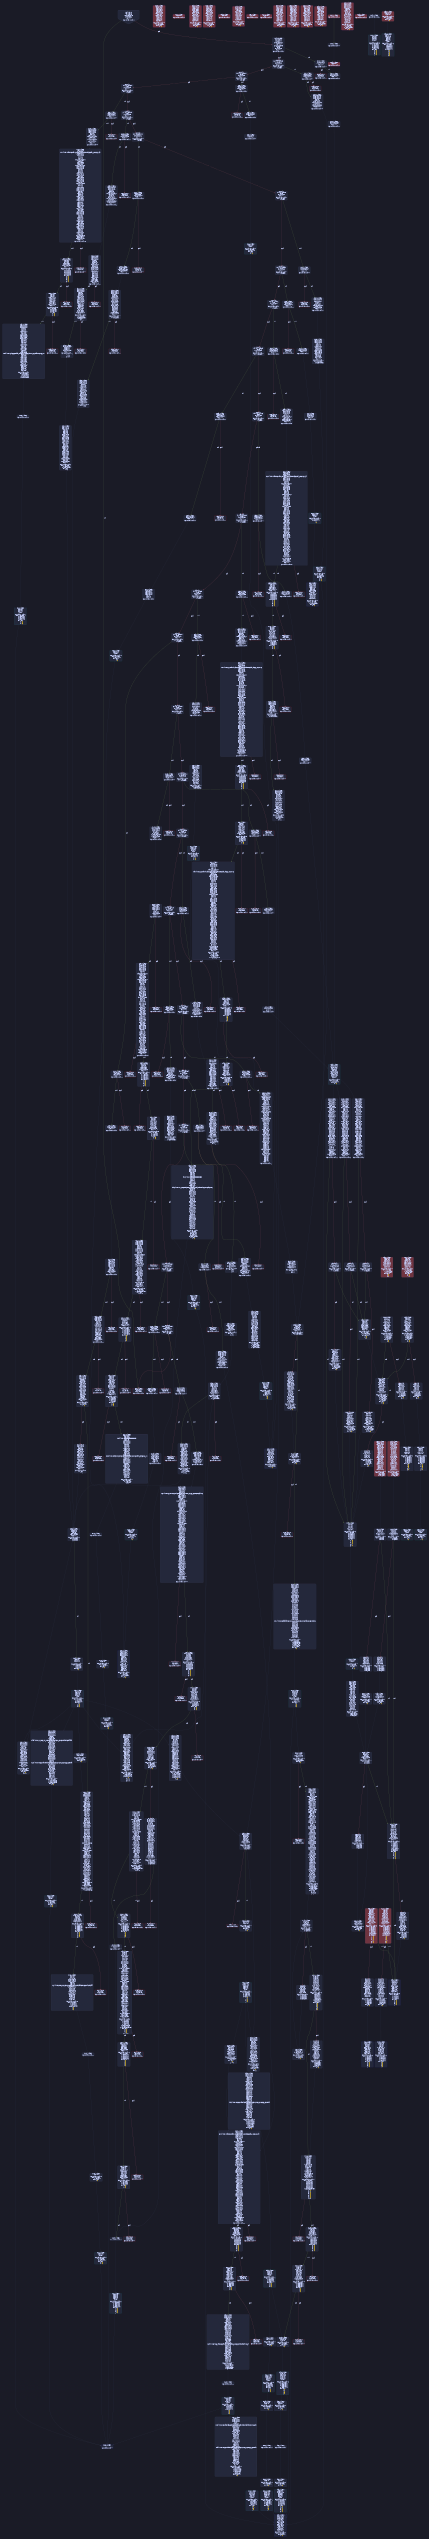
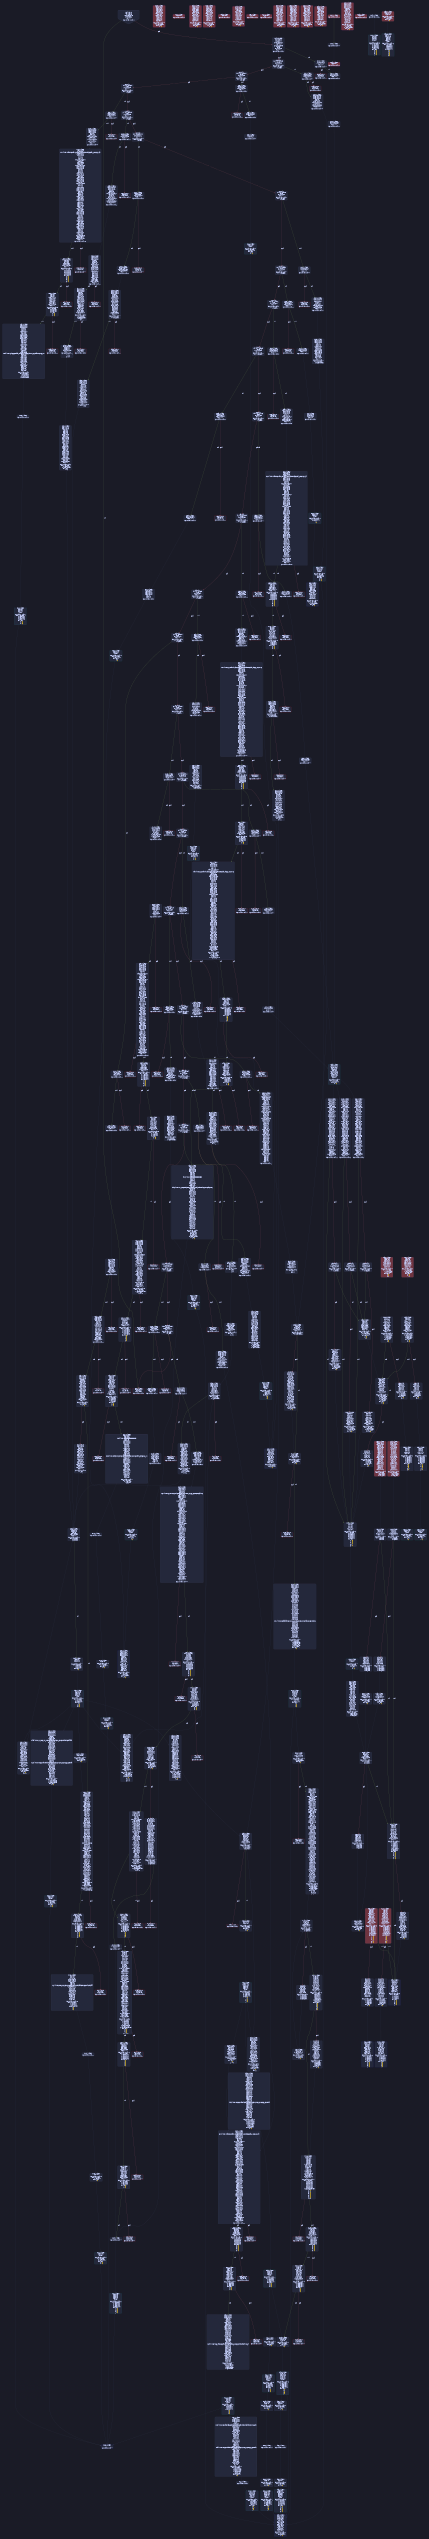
node "[0f29] JUMPDEST Entry size req: 0, sizeΔ: 0": label "[0f29] JUMPDEST Entry size req: 0, sizeΔ: 0" -> "[0f29] JUMPDEST Stack size req: 0, sizeΔ: 0"
node "[1643] JUMPDEST Stack size req: 0, sizeΔ: 0": removed
node "[0c45] JUMPDEST Stack size req: 0, sizeΔ: 0": added
